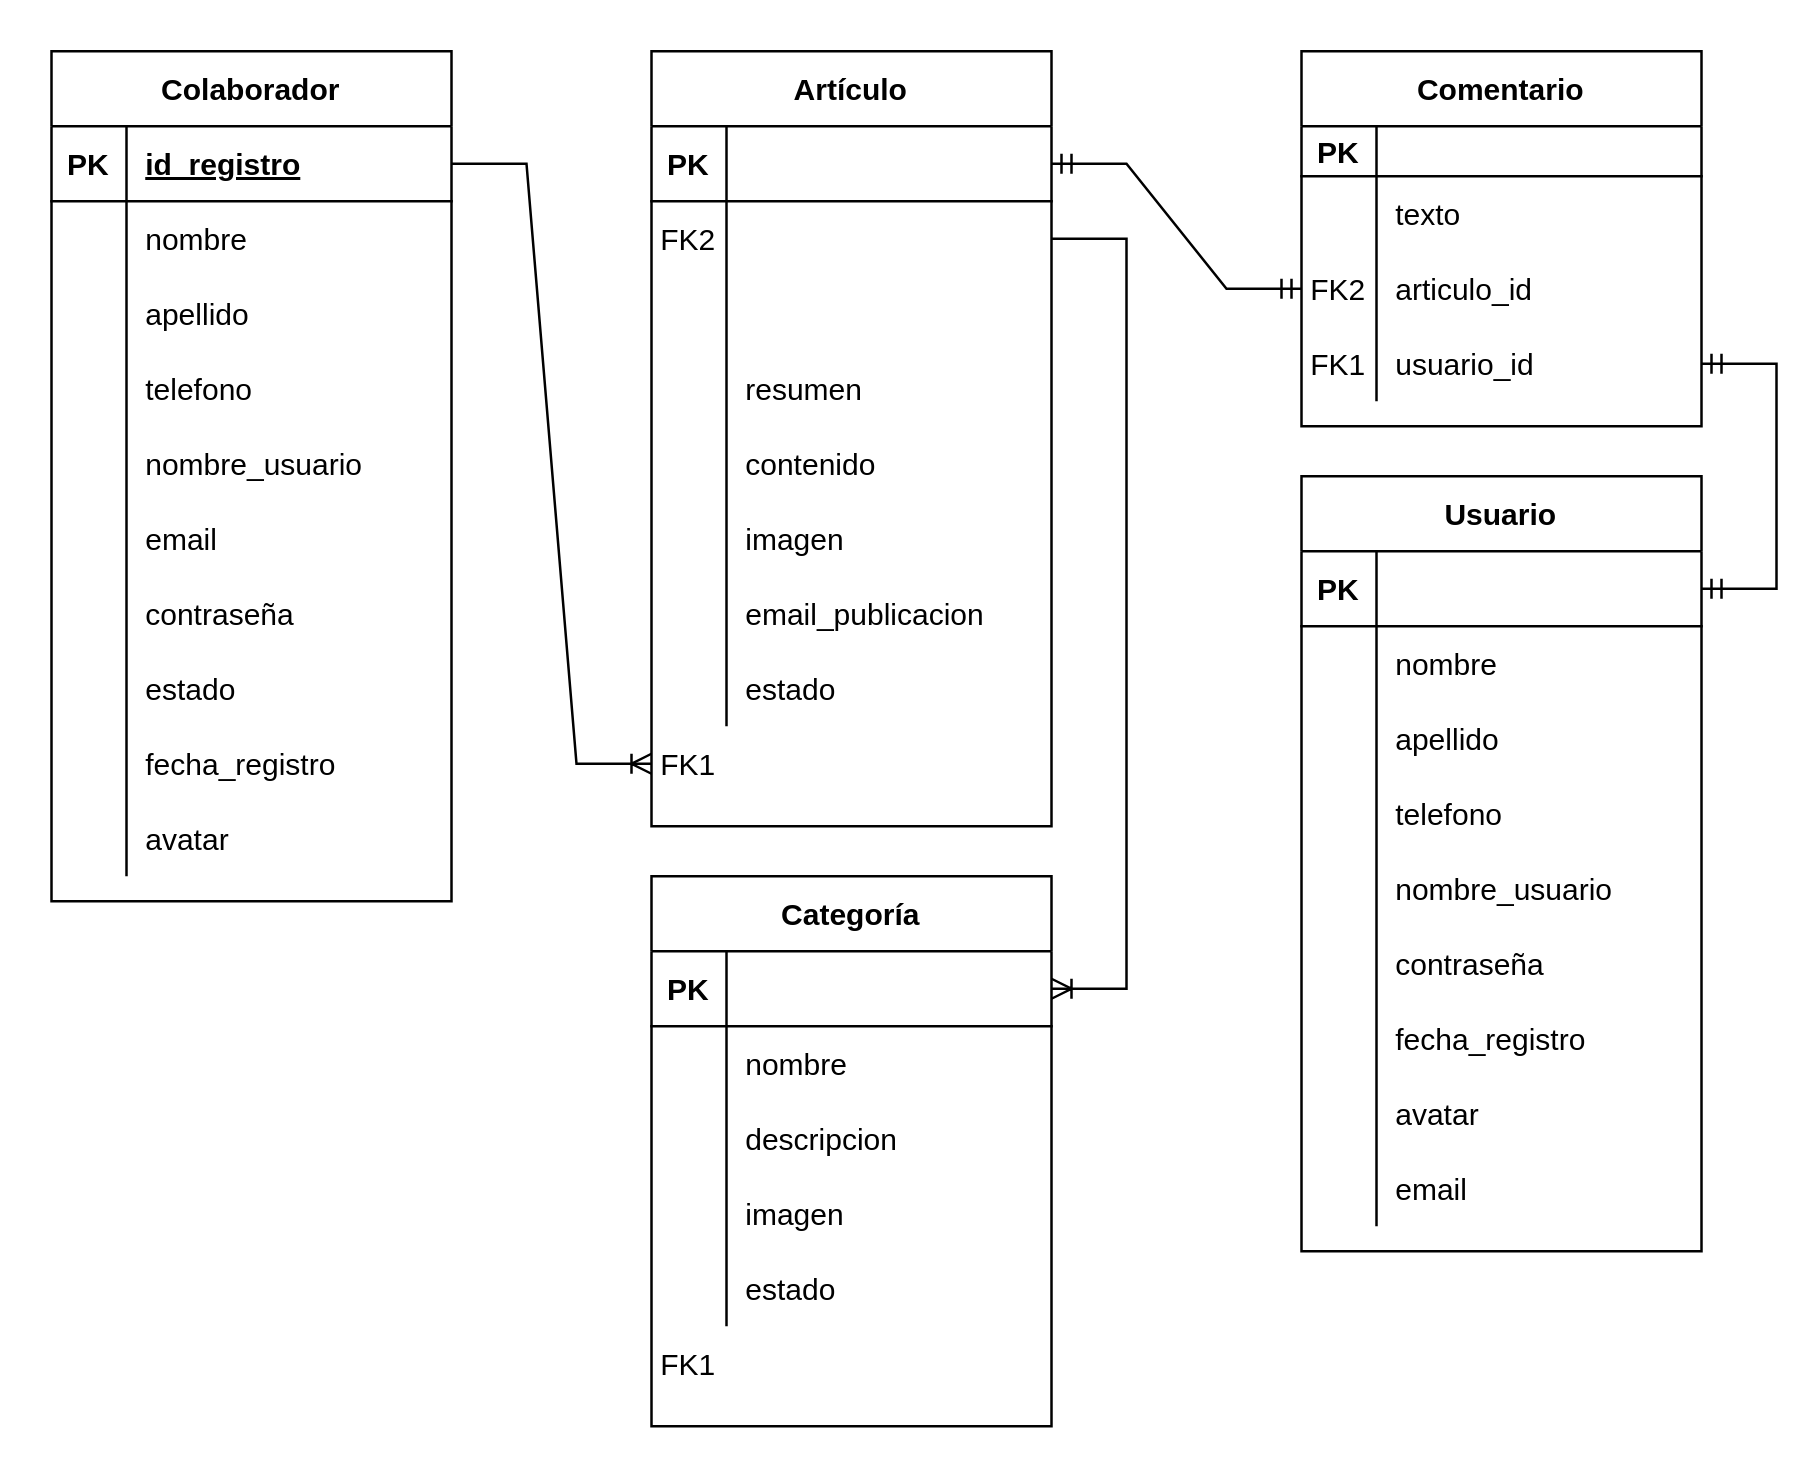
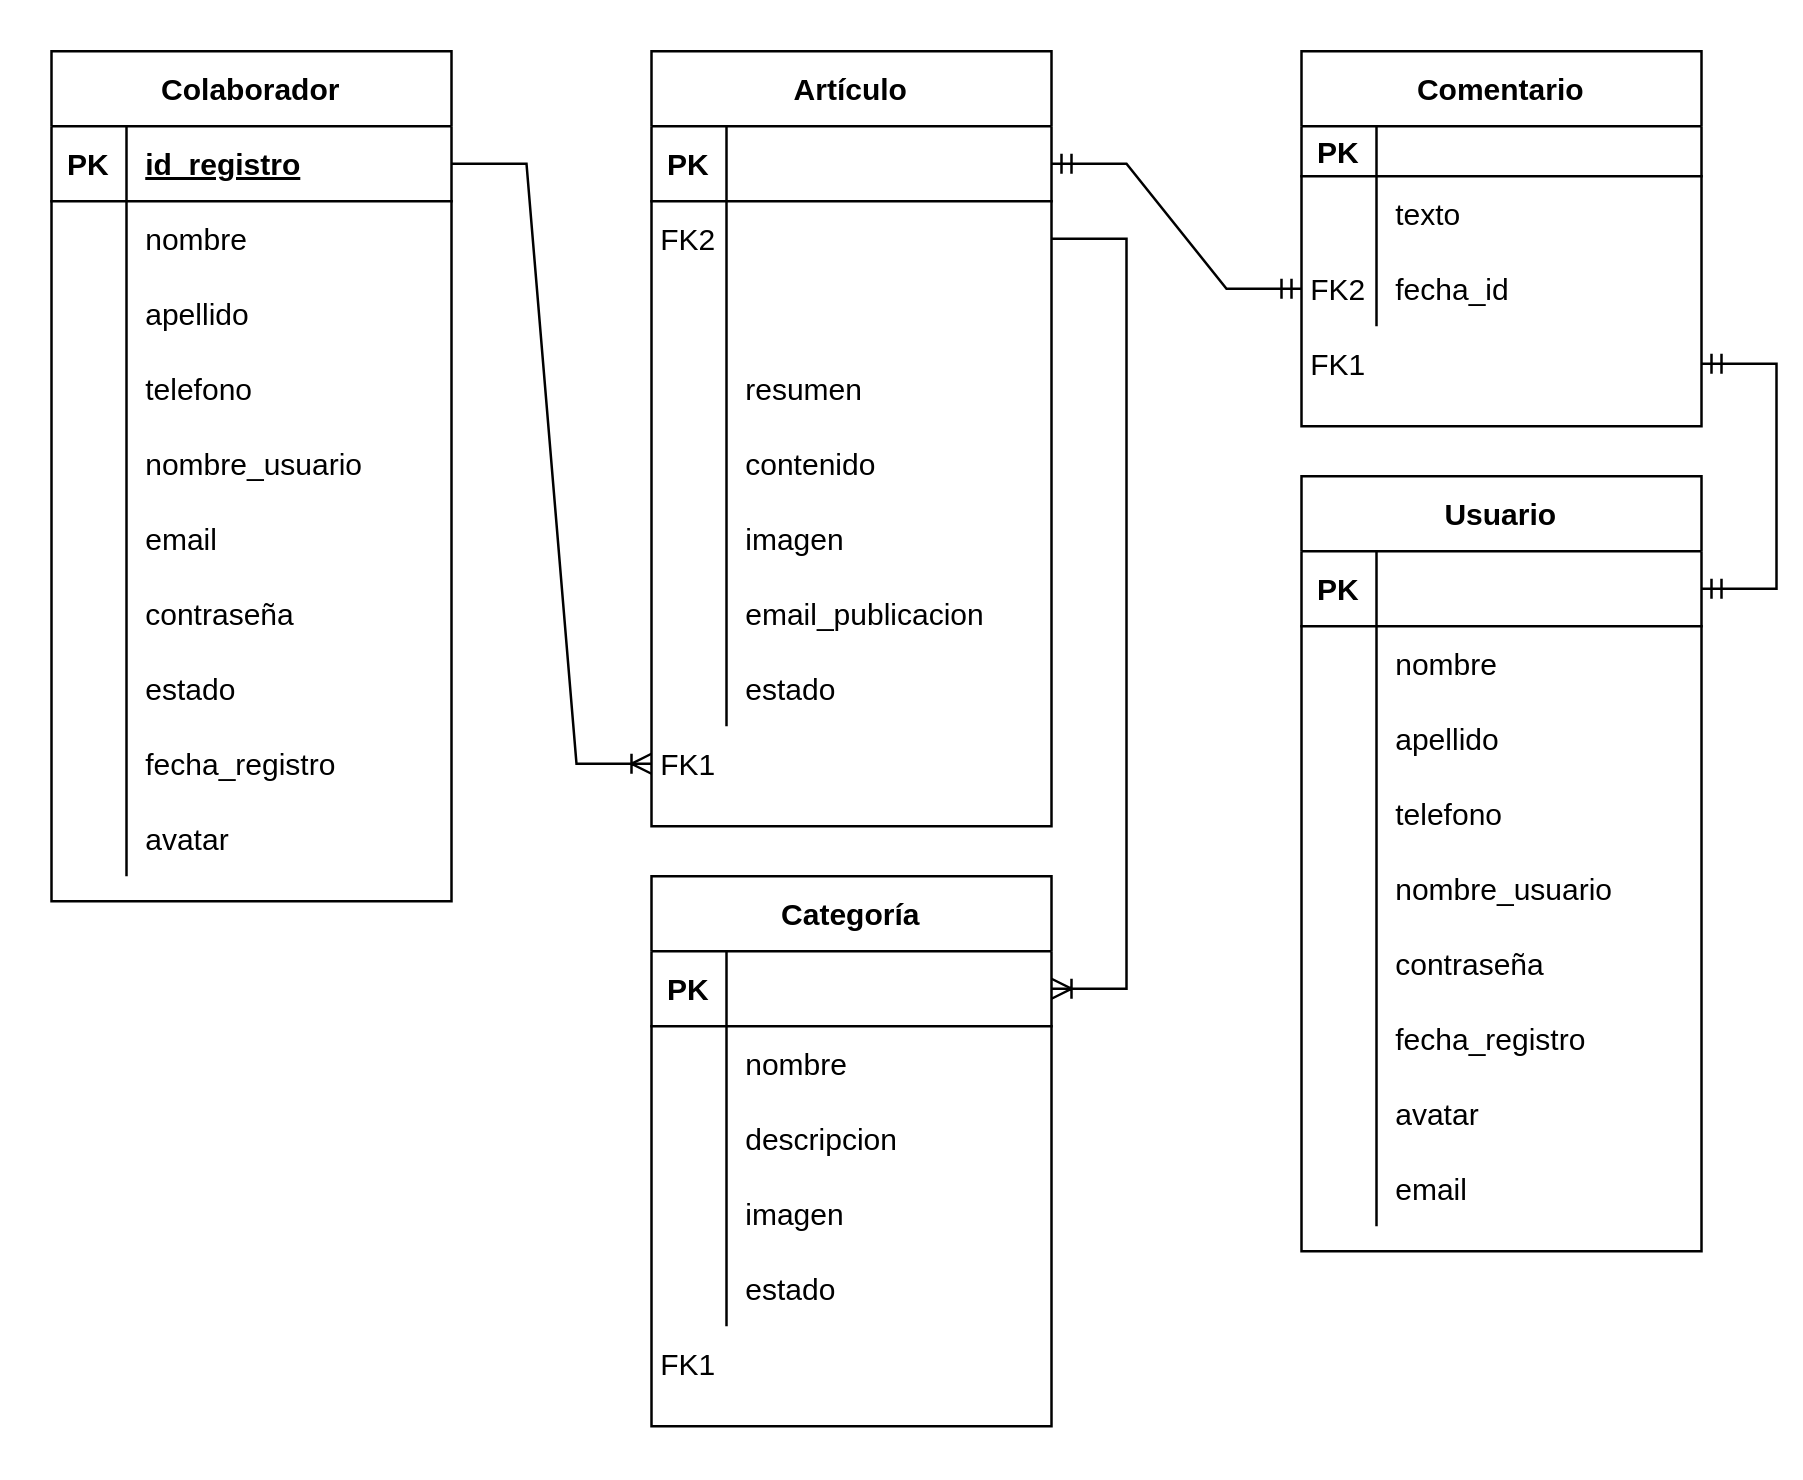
node "articulo_id": label "articulo_id" -> "fecha_id"
node "usuario_id": removed
